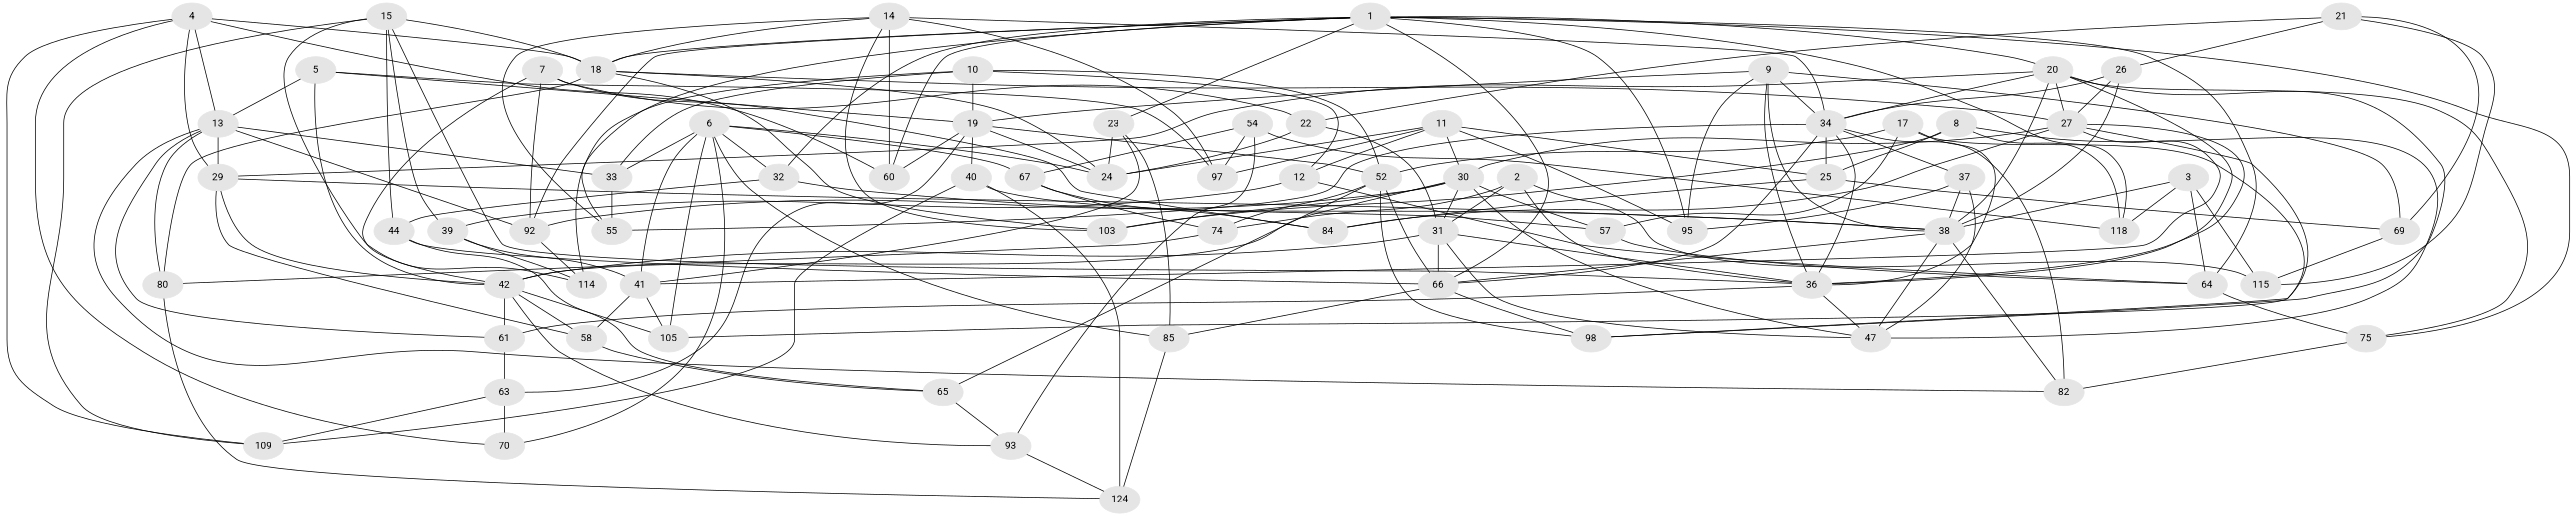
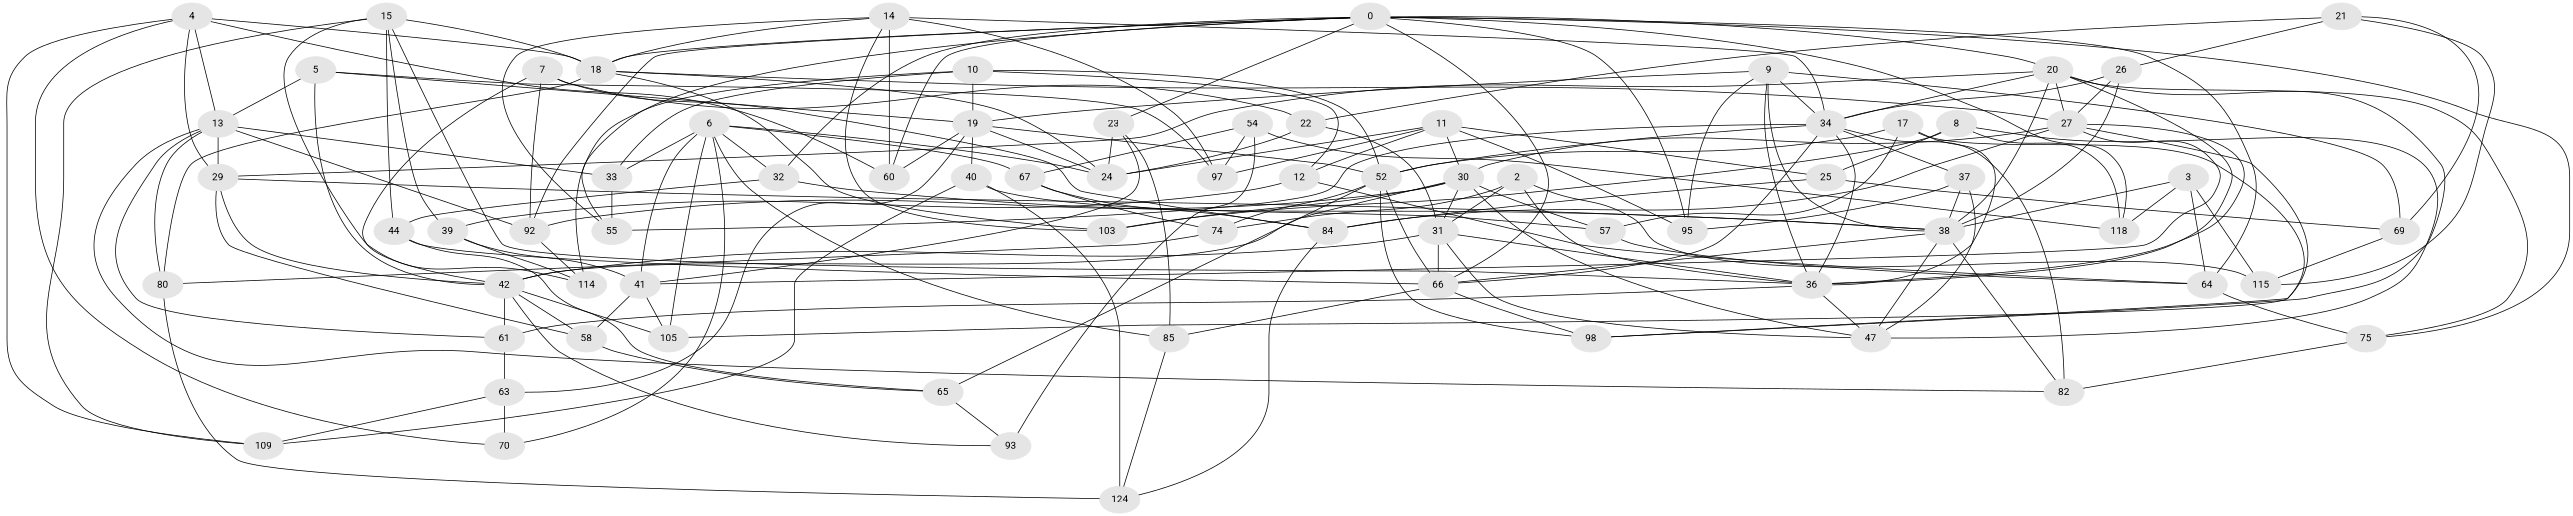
node "1": label "1" -> "0"
edge "34" -- "25": now "34" -- "52"
edge "93" -- "124": now "84" -- "124"
